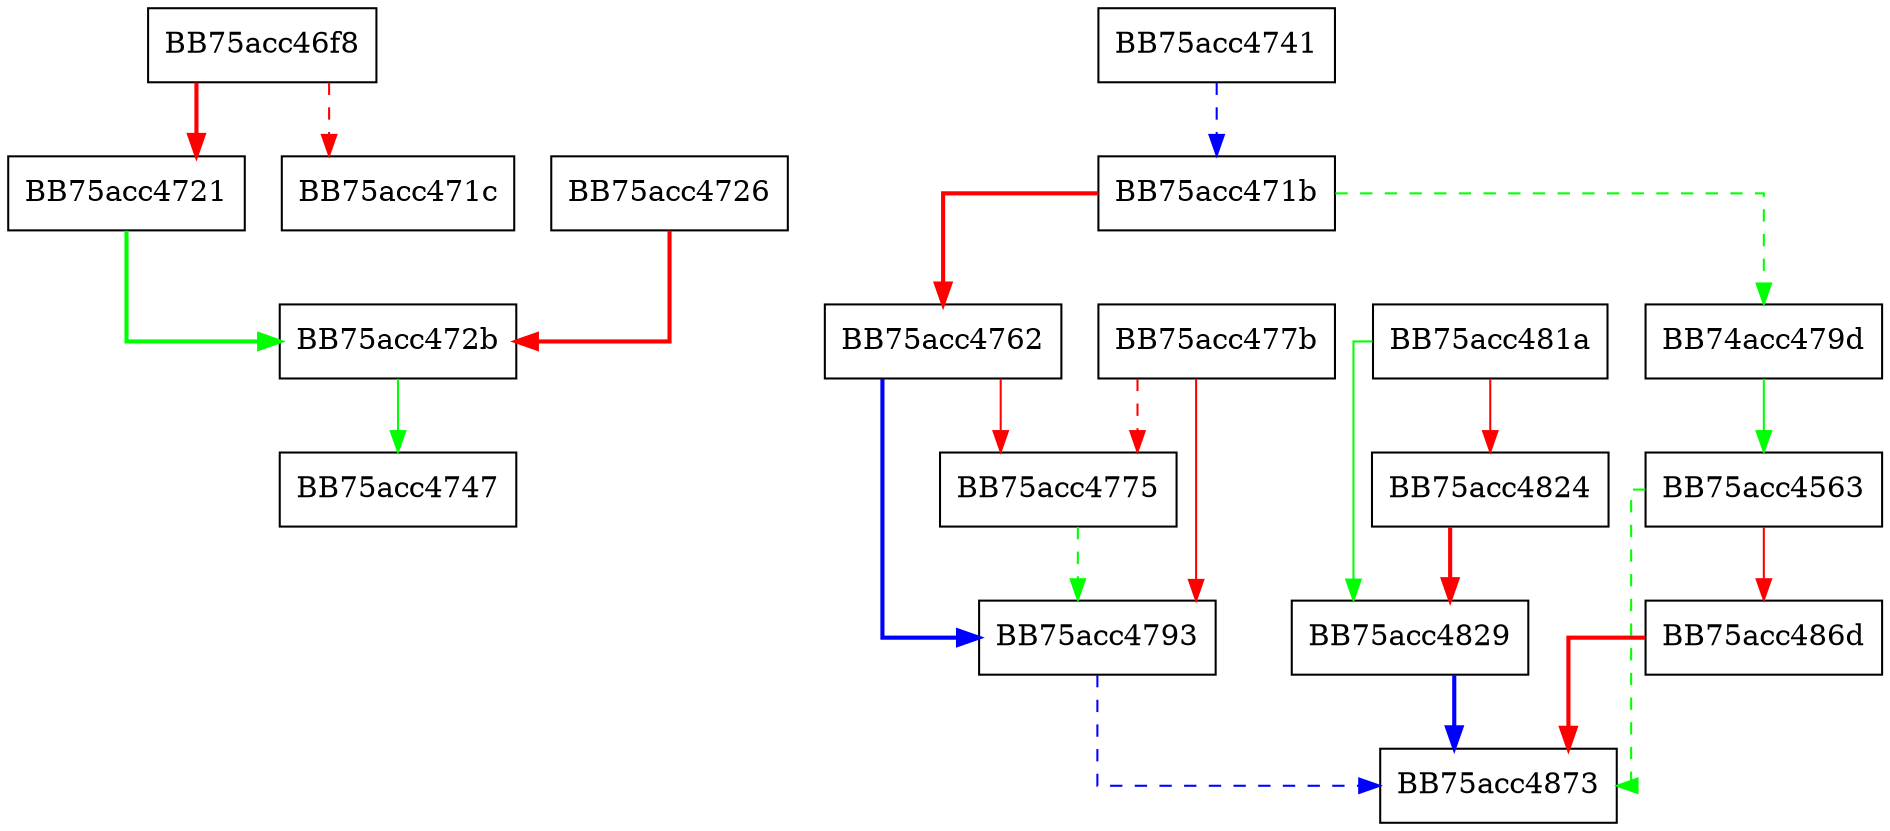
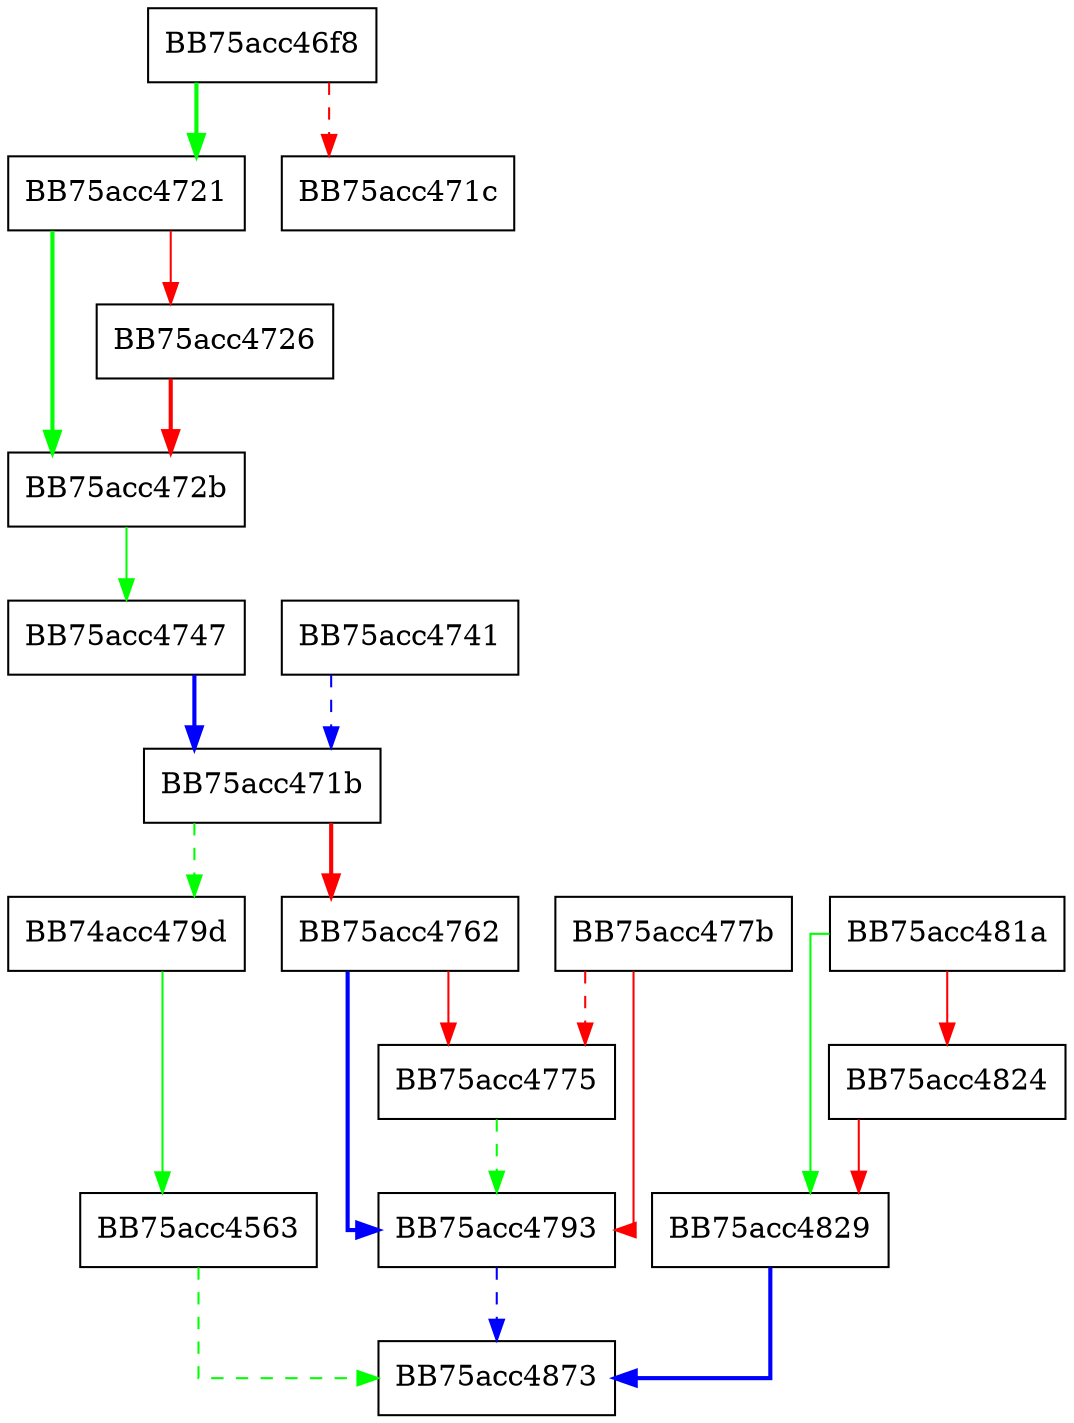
edge "BB75acc46f8" -> "BB75acc4721": color red -> green
edge "BB75acc4721" -> "BB75acc4726": added
edge "BB75acc4824" -> "BB75acc4829": style bold -> solid
node "BB75acc486d": removed
edge "BB75acc4747" -> "BB75acc471b": added
